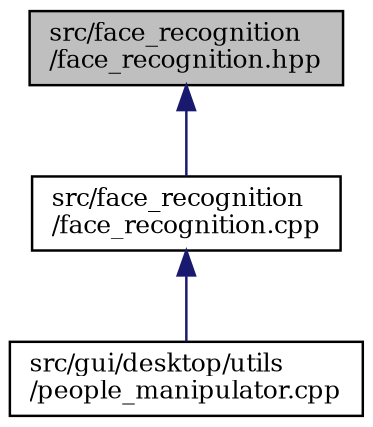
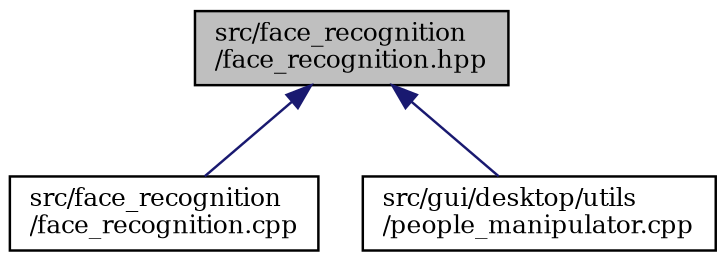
edge "src/gui/desktop/utils /people_manipulator.cpp" -> "src/face_recognition /face_recognition.cpp": now "src/gui/desktop/utils /people_manipulator.cpp" -> "src/face_recognition /face_recognition.hpp"
